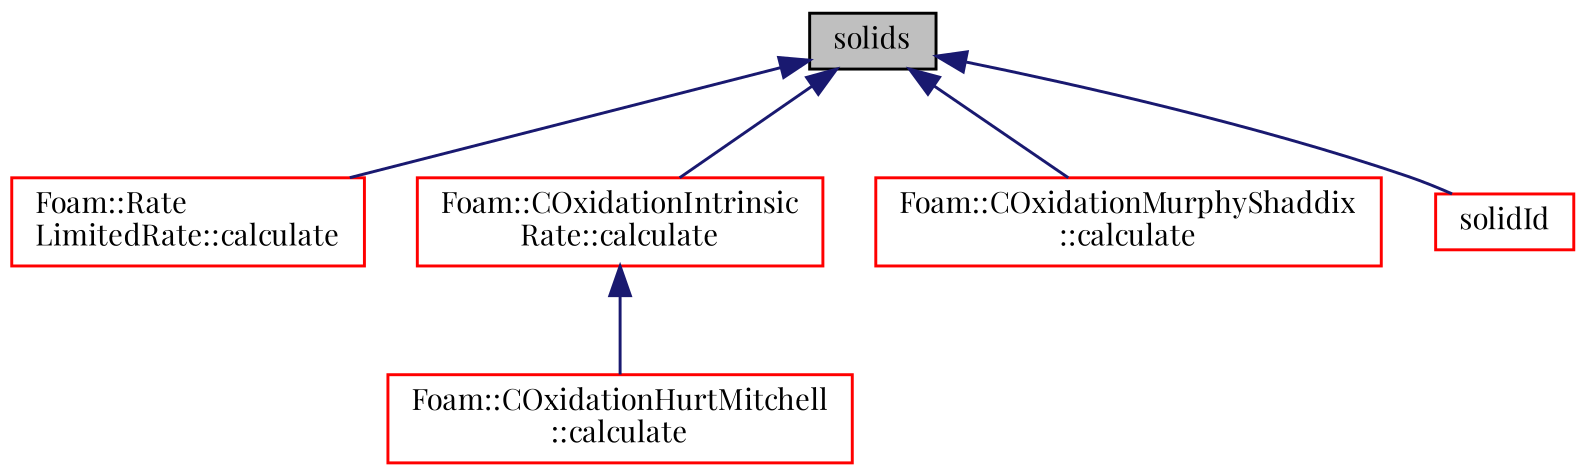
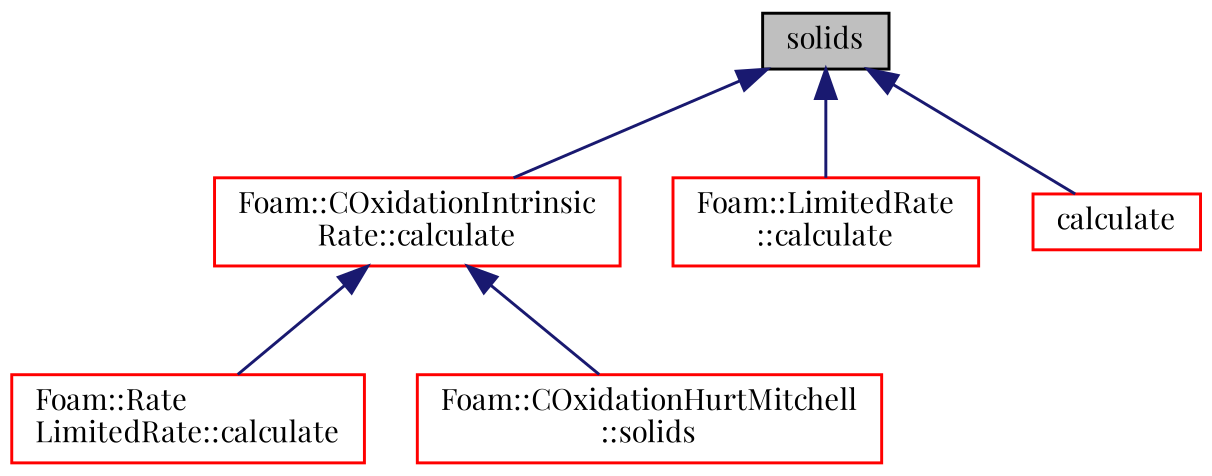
edge "Foam::Rate LimitedRate::calculate" -> "solids": now "Foam::Rate LimitedRate::calculate" -> "Foam::COxidationIntrinsic Rate::calculate"
node "Foam::COxidationMurphyShaddix ::calculate": label "Foam::COxidationMurphyShaddix ::calculate" -> "Foam::LimitedRate ::calculate"
node "solidId": label "solidId" -> "calculate"
node "Foam::COxidationHurtMitchell ::calculate": label "Foam::COxidationHurtMitchell ::calculate" -> "Foam::COxidationHurtMitchell ::solids"
